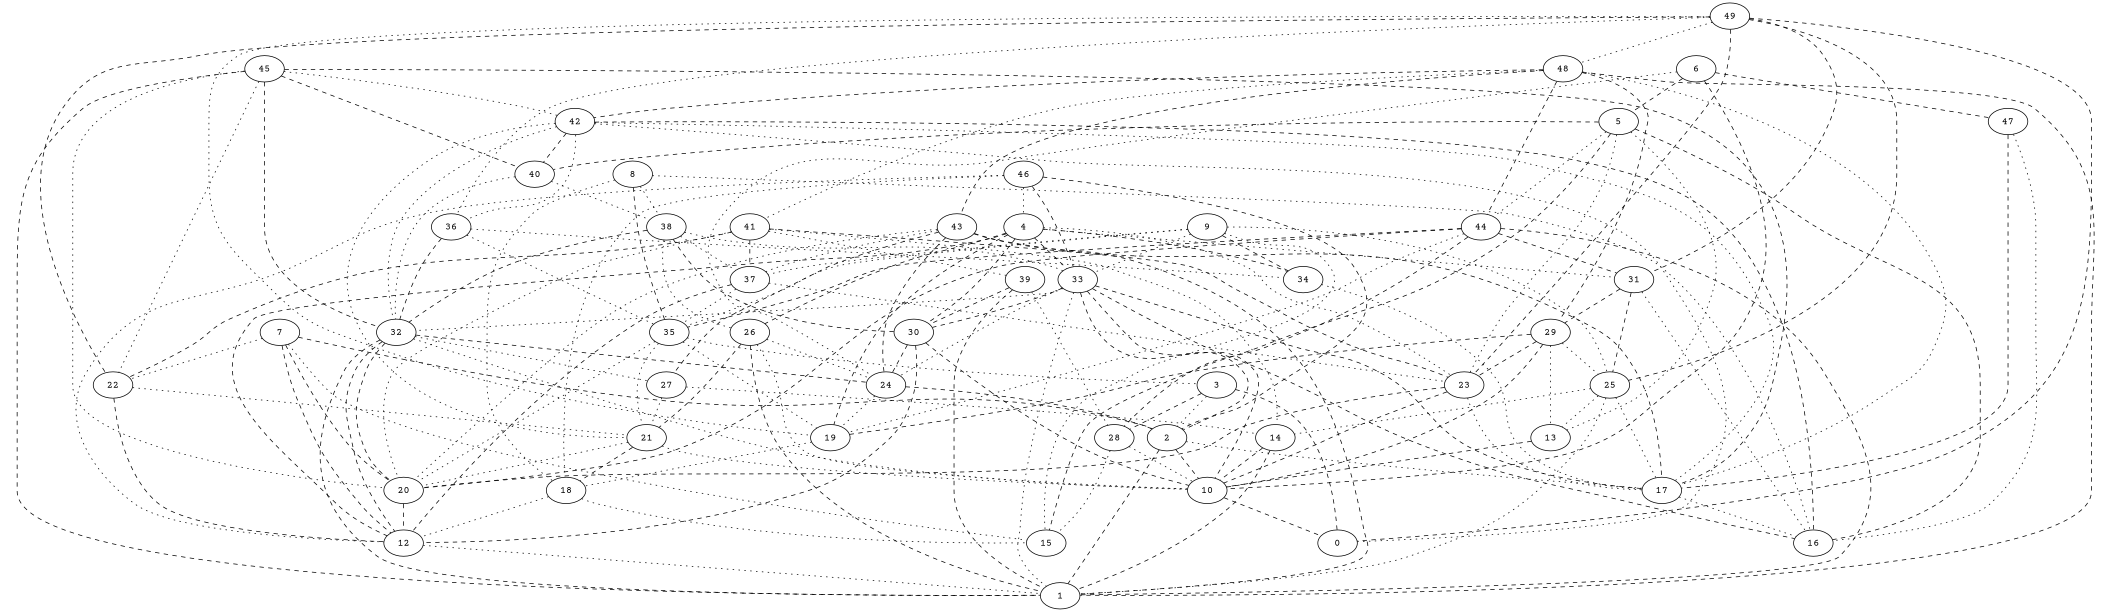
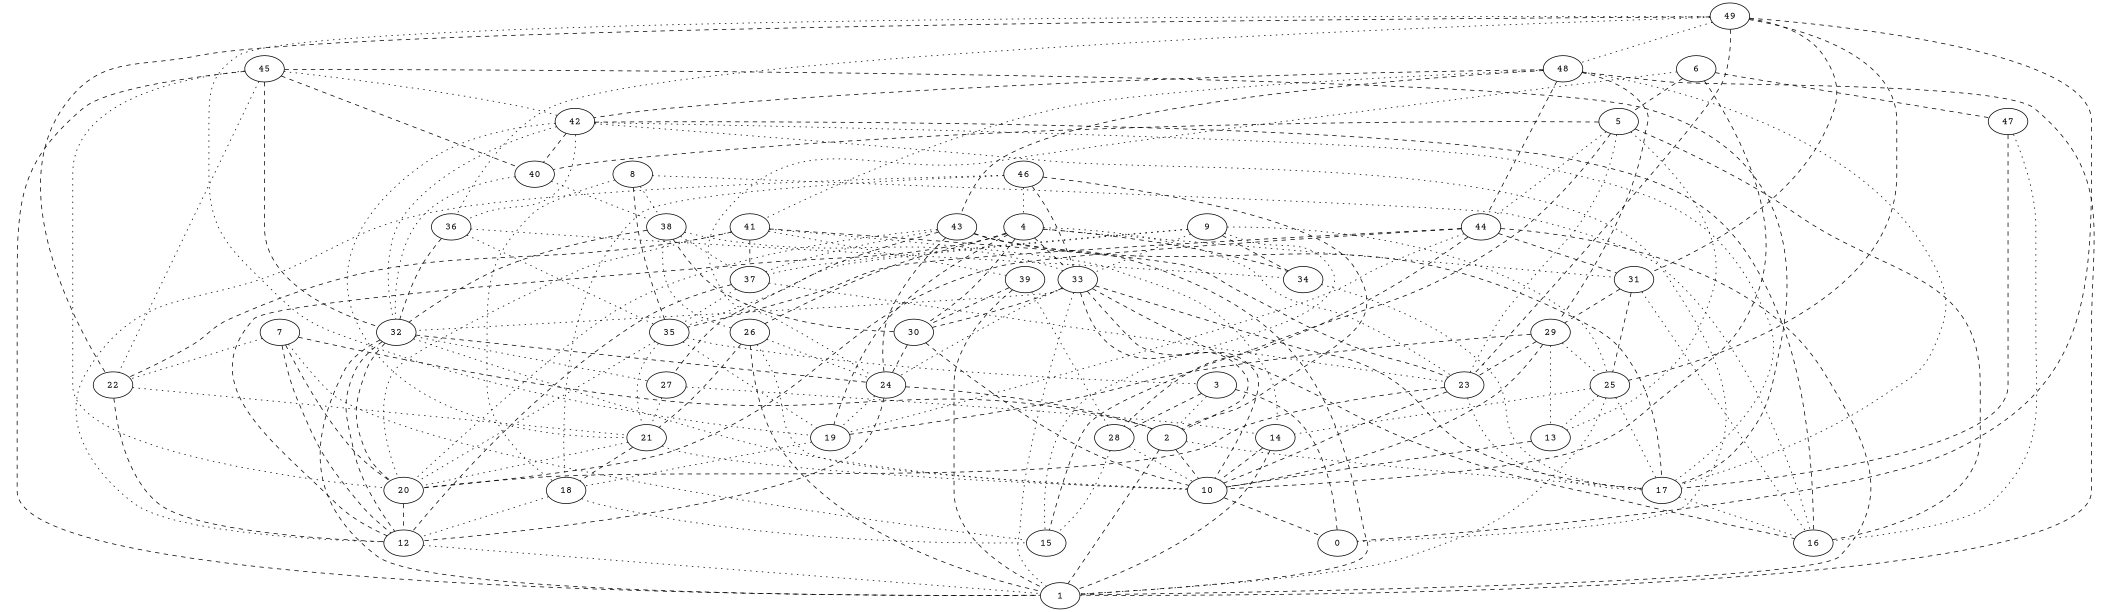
edge "30" -- "12": now "24" -- "12"
